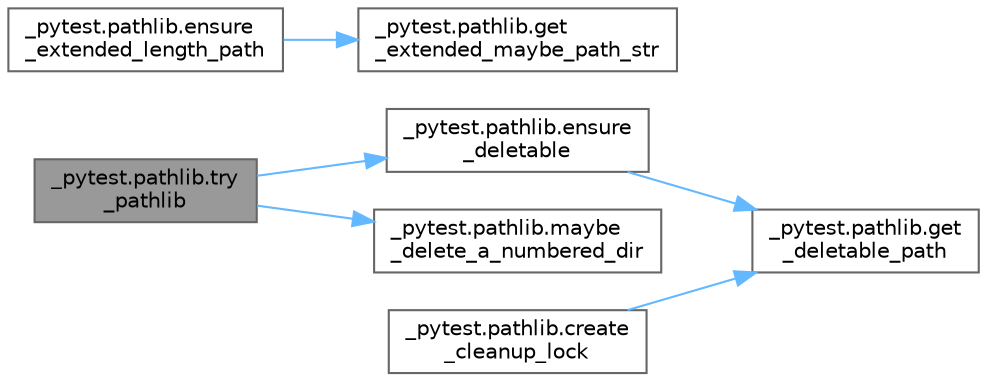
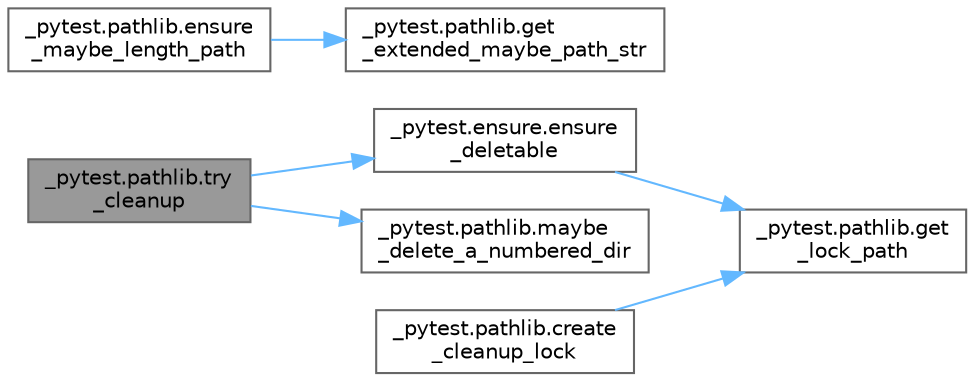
node "_pytest.pathlib.ensure _extended_length_path": label "_pytest.pathlib.ensure _extended_length_path" -> "_pytest.pathlib.ensure _maybe_length_path"
node "_pytest.pathlib.ensure _deletable": label "_pytest.pathlib.ensure _deletable" -> "_pytest.ensure.ensure _deletable"
node "_pytest.pathlib.try _pathlib": label "_pytest.pathlib.try _pathlib" -> "_pytest.pathlib.try _cleanup"
node "_pytest.pathlib.get _deletable_path": label "_pytest.pathlib.get _deletable_path" -> "_pytest.pathlib.get _lock_path"
